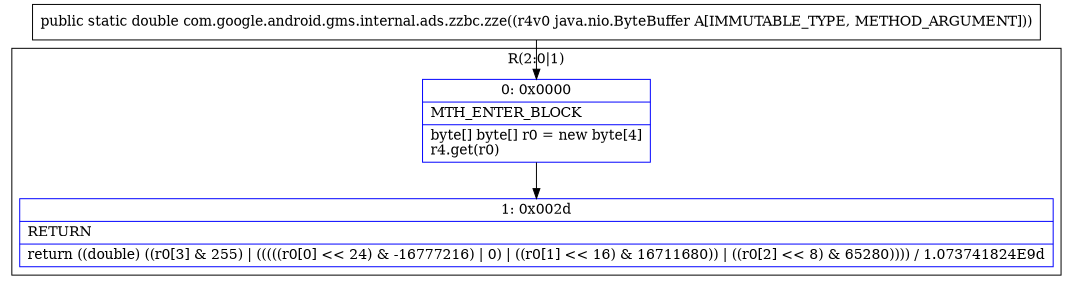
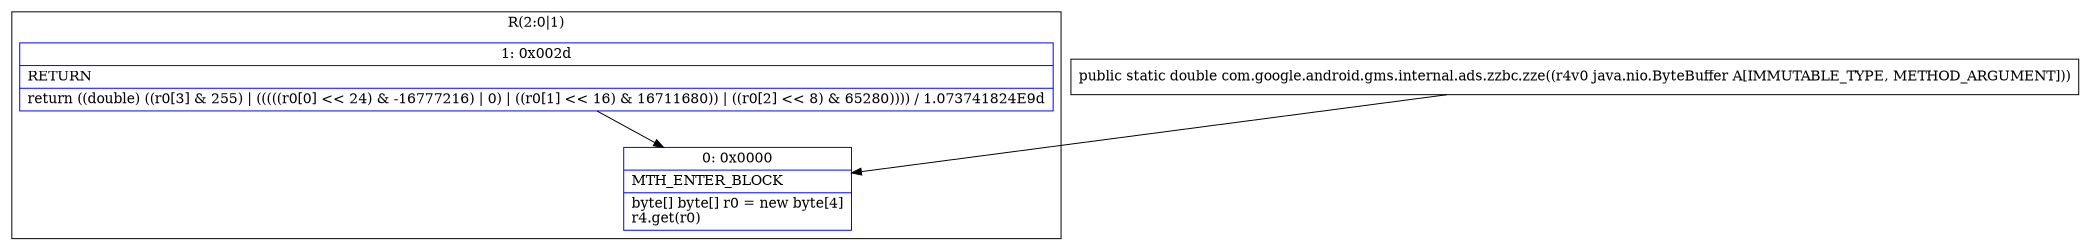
edge "0: 0x0000" -> "1: 0x002d": reversed
